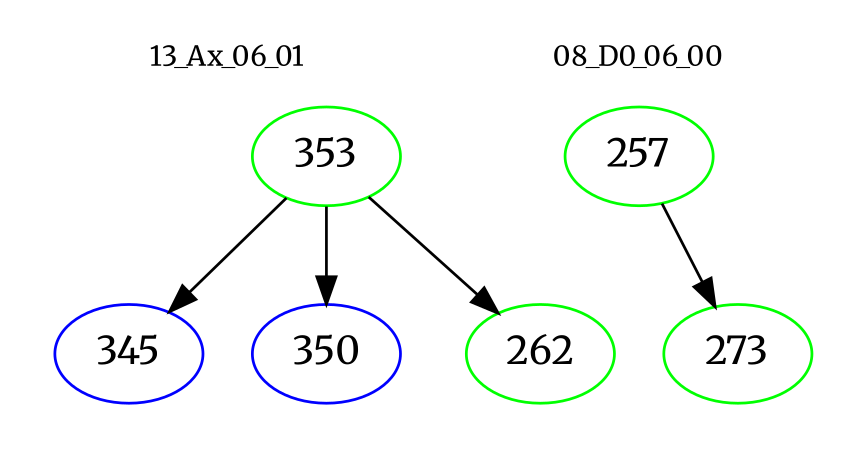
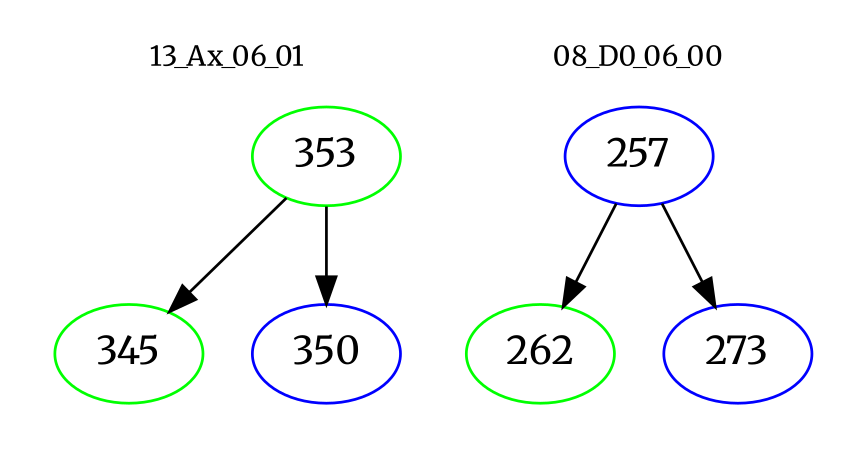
node "257": color green -> blue
edge "353" -> "262": now "257" -> "262"
node "345": color blue -> green
node "273": color green -> blue
